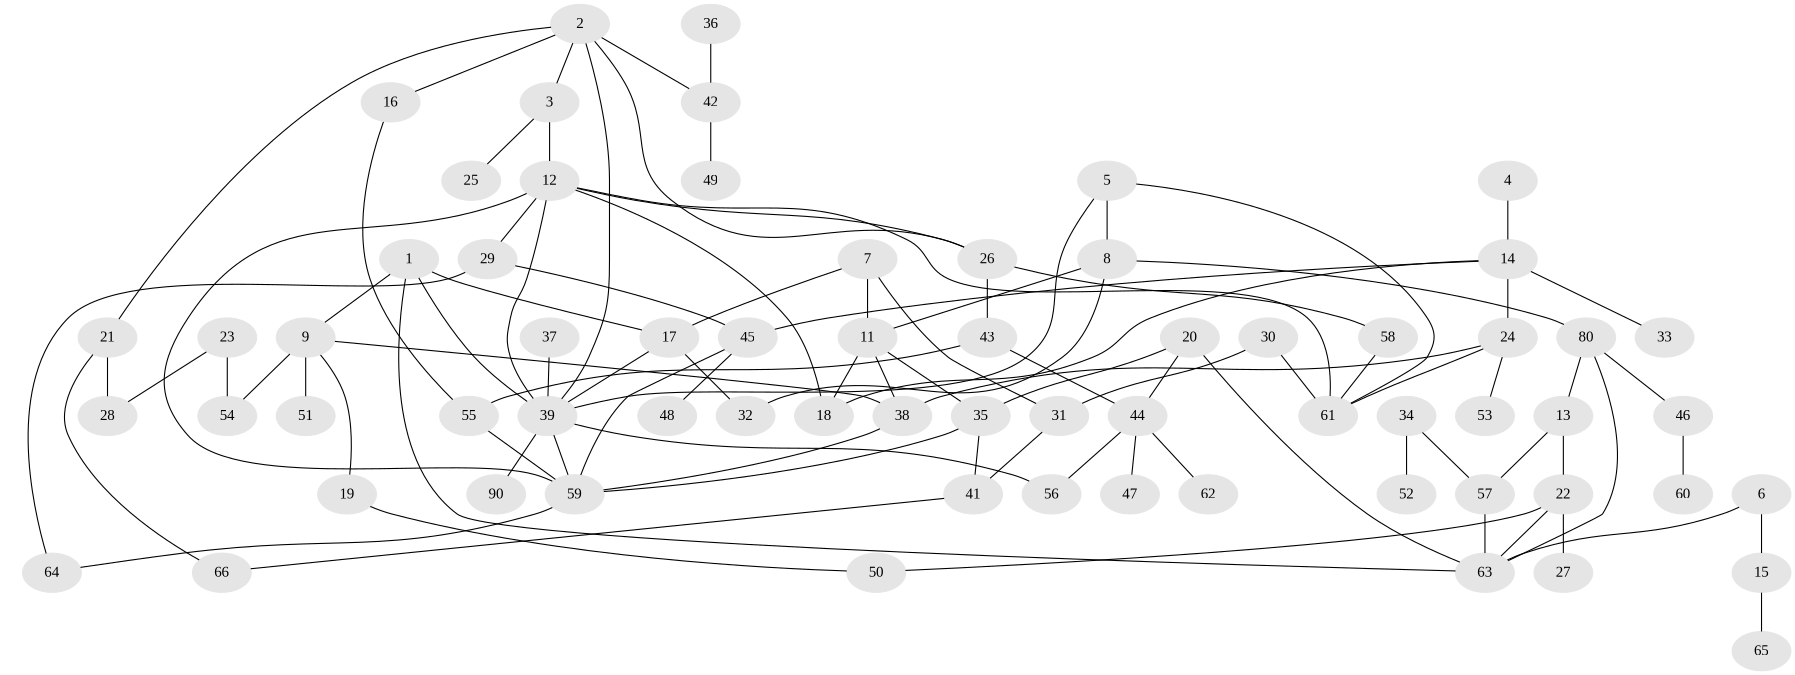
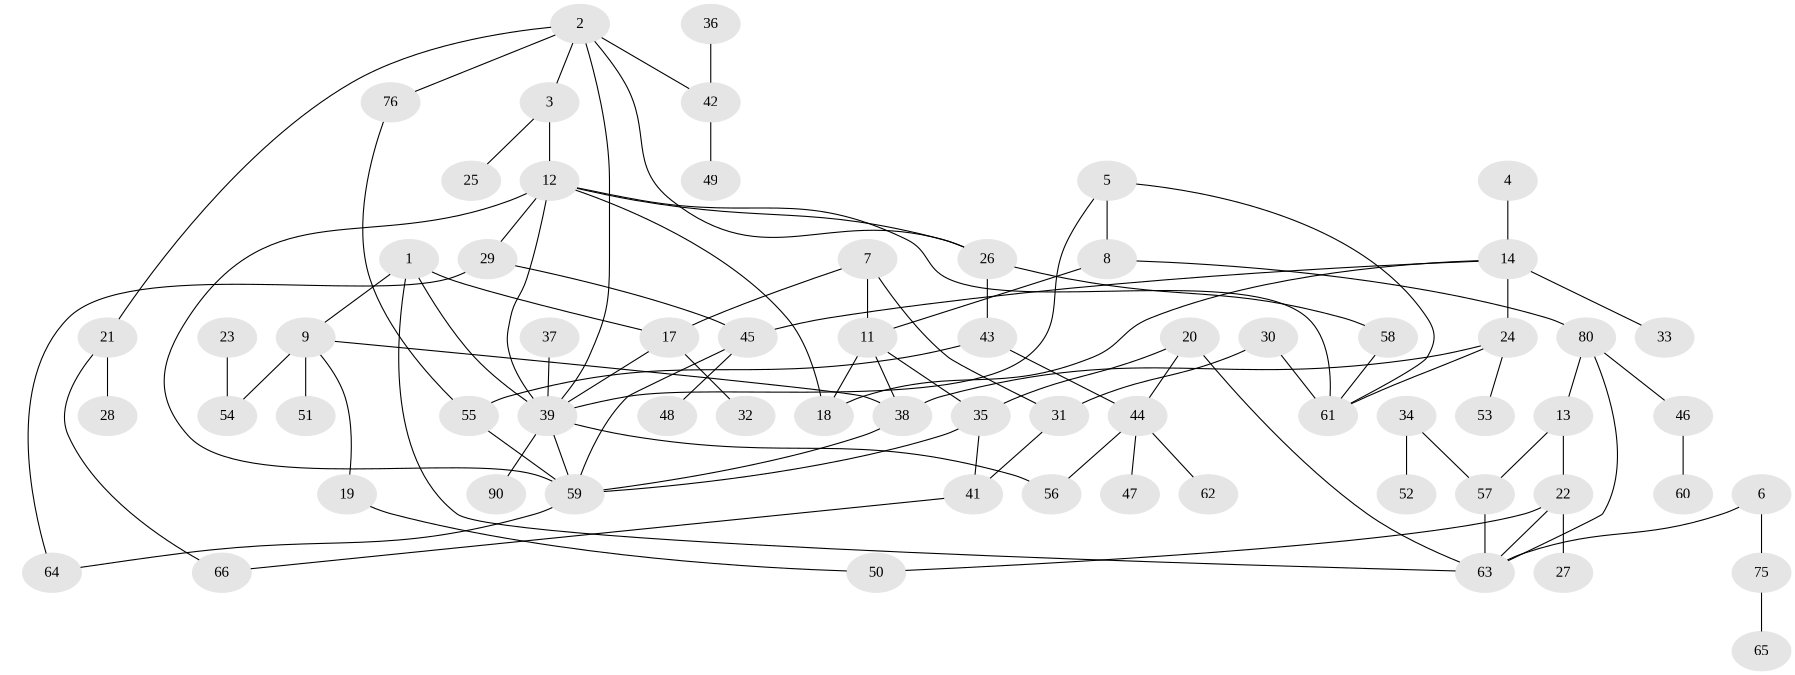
node "16": label "16" -> "76"
edge "8" -- "32": removed
edge "23" -- "28": removed
node "15": label "15" -> "75"
